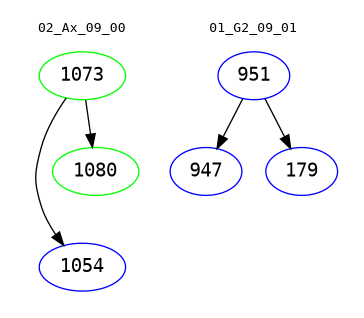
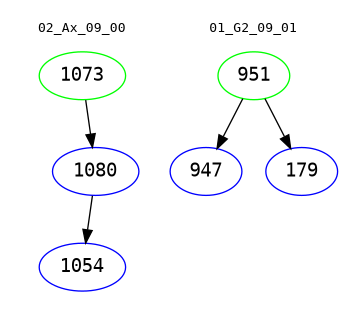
node "951": color blue -> green
edge "1073" -> "1054": now "1080" -> "1054"
node "1080": color green -> blue
